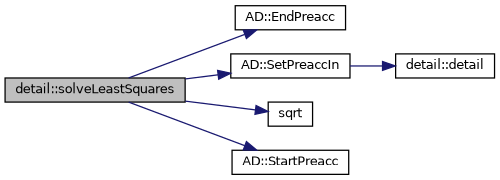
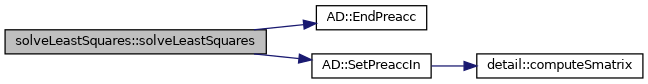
node "detail::detail": label "detail::detail" -> "detail::computeSmatrix"
node "detail::solveLeastSquares": label "detail::solveLeastSquares" -> "solveLeastSquares::solveLeastSquares"
node "sqrt": removed
node "AD::StartPreacc": removed
